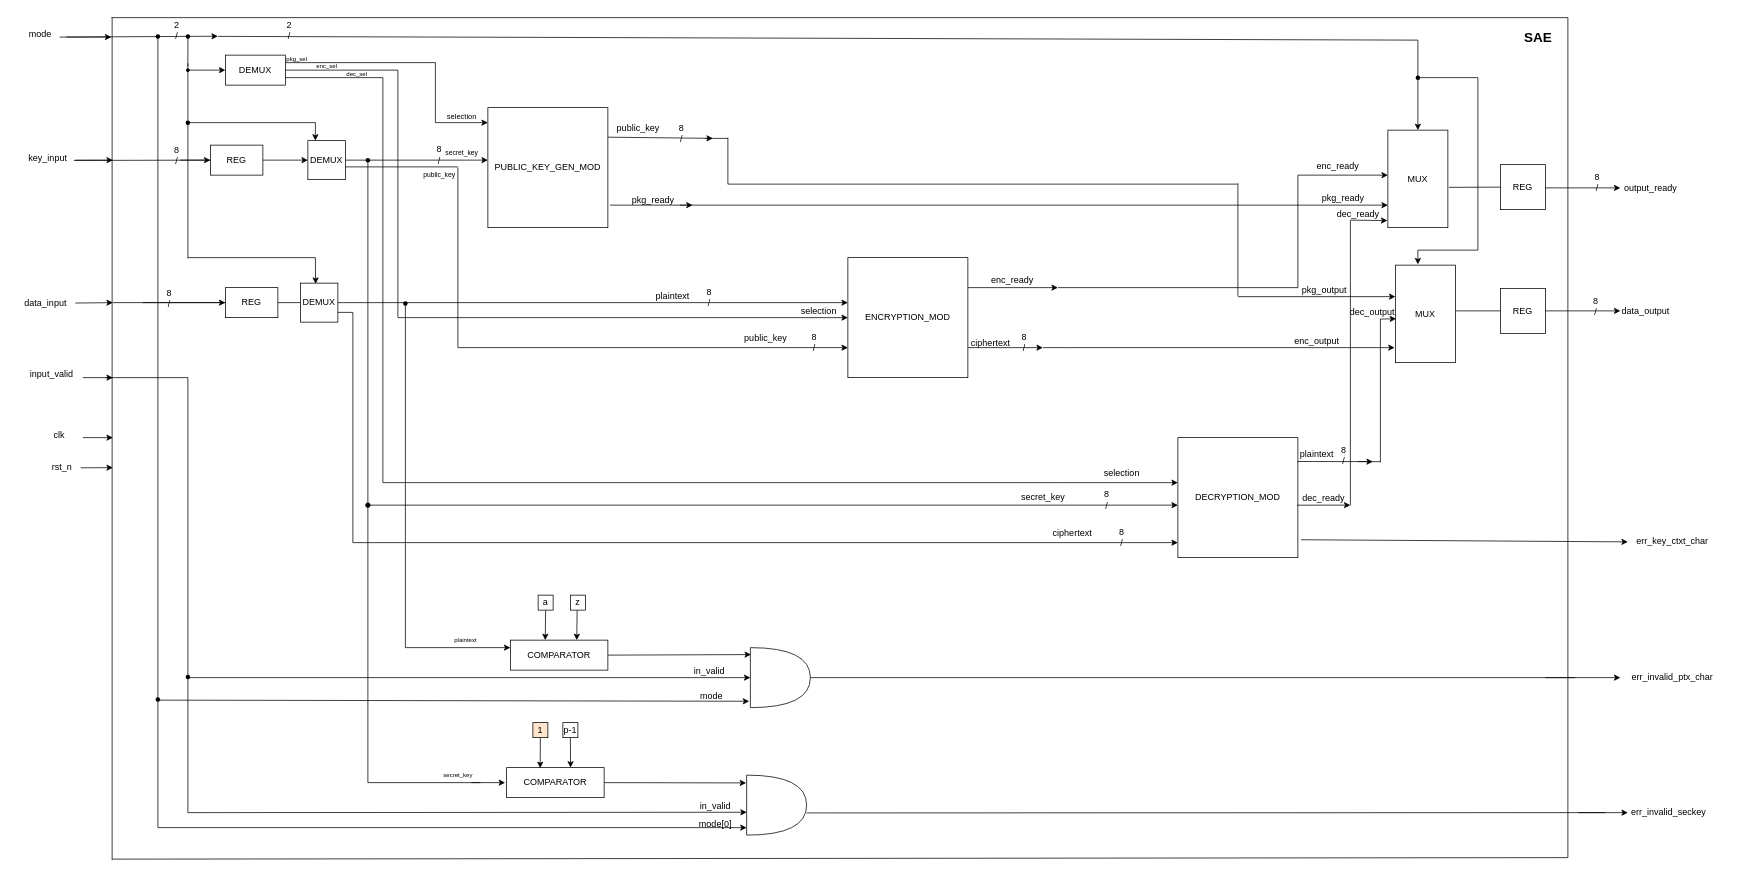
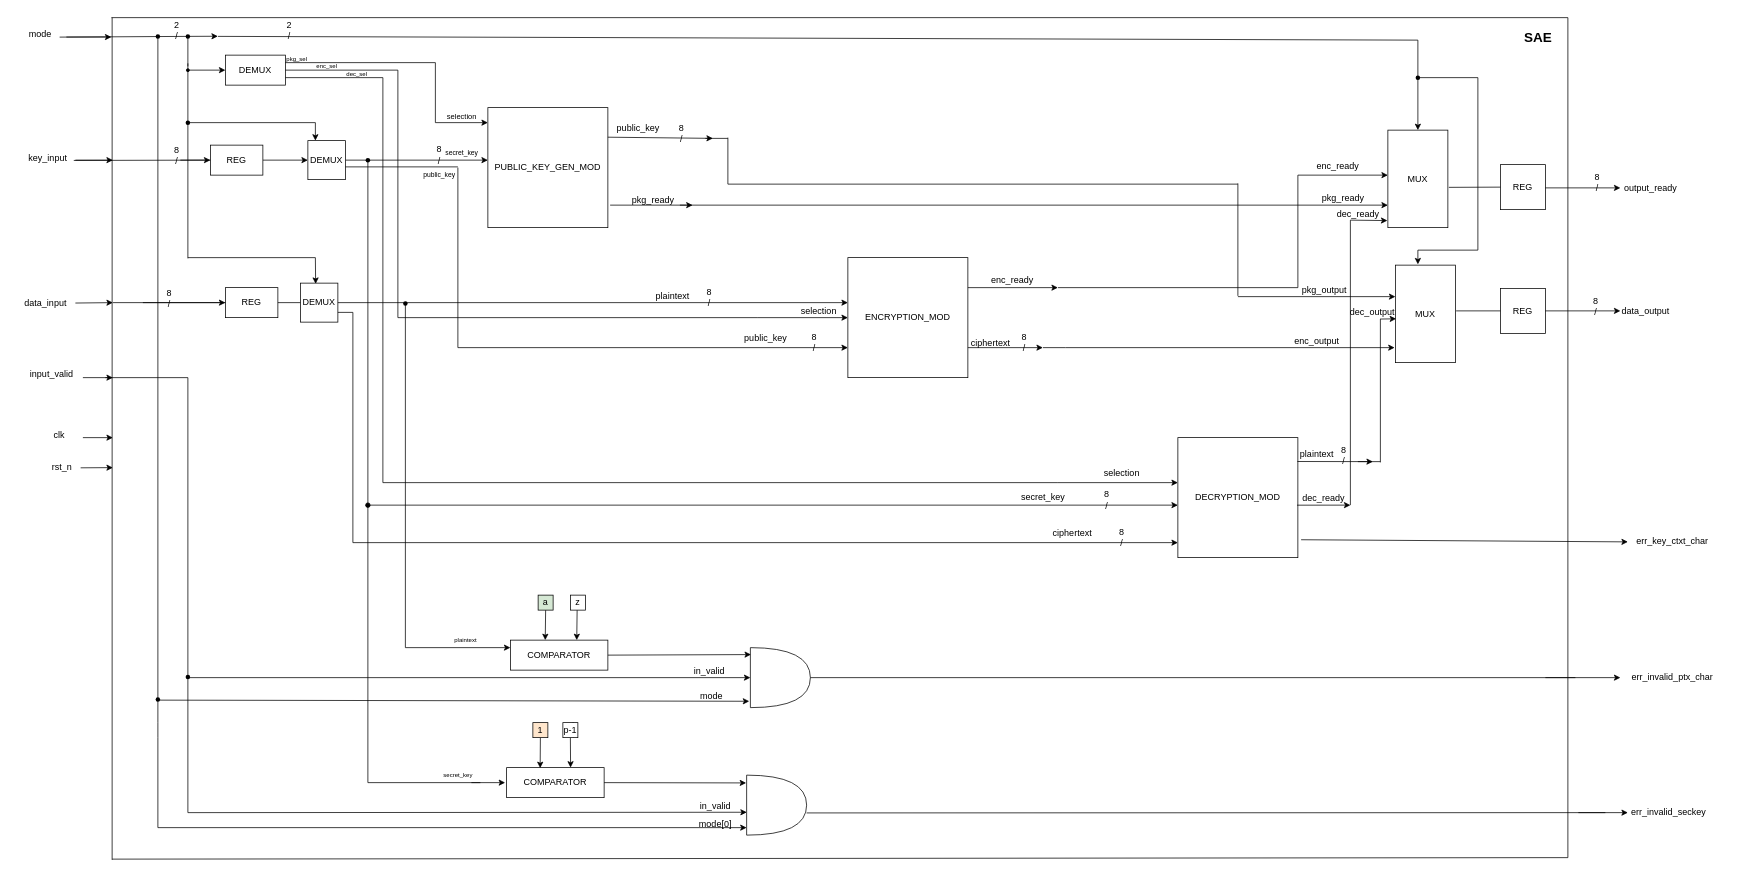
node "a": fillcolor #ffffff -> #d5e8d4
